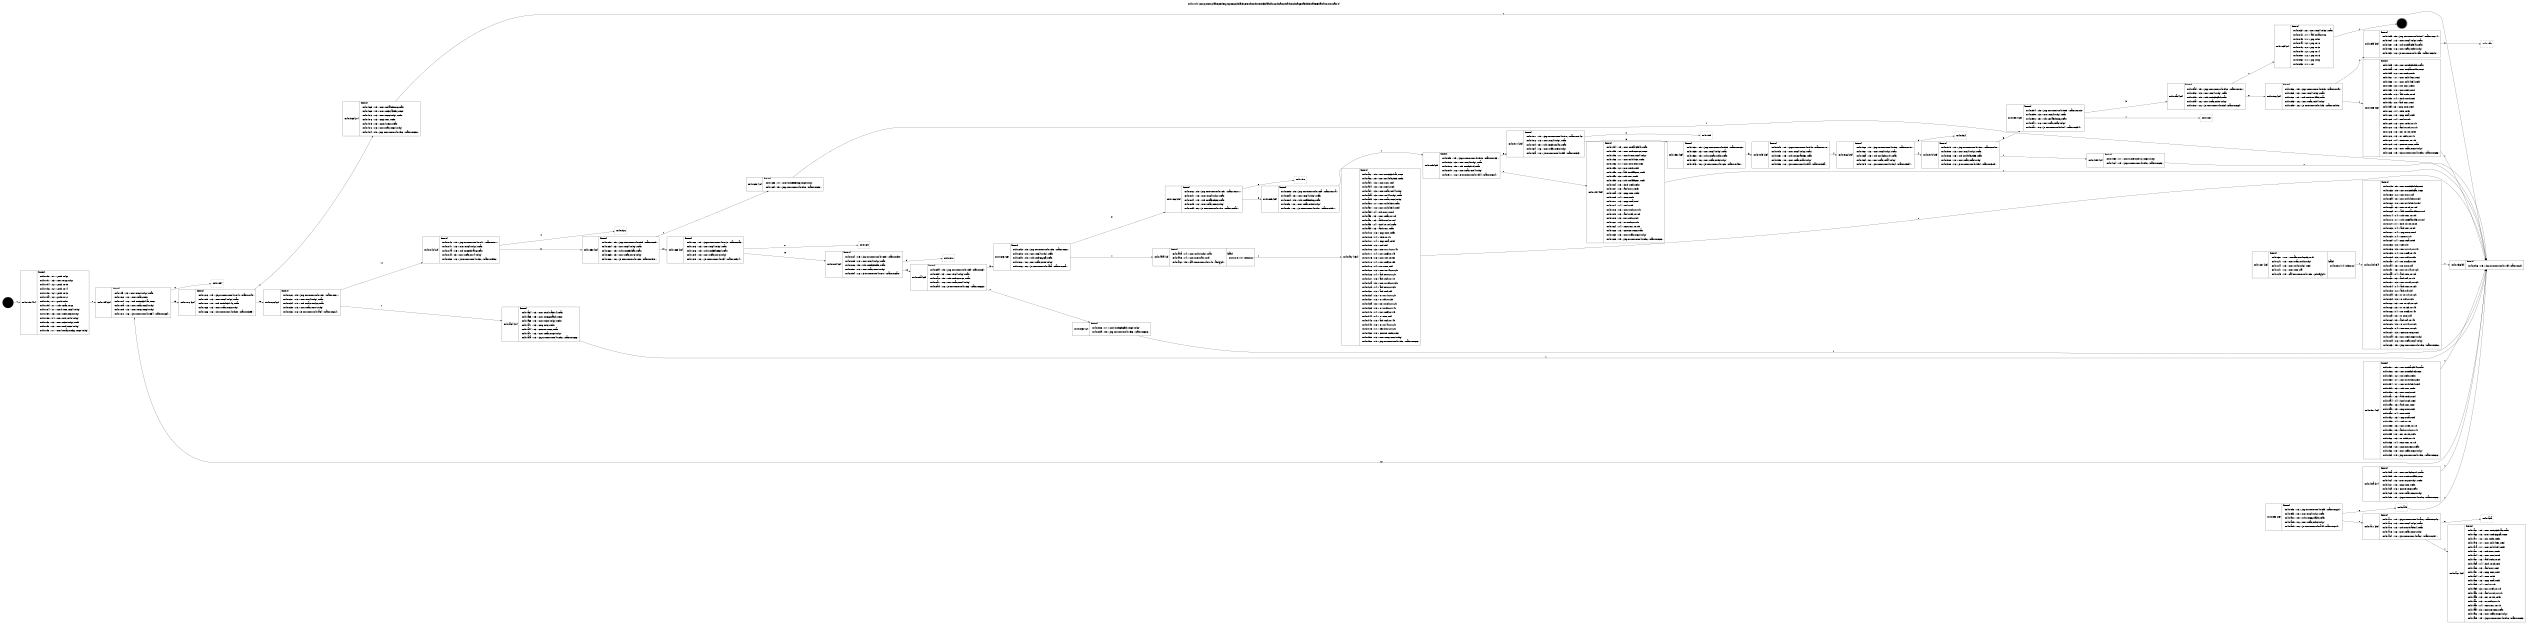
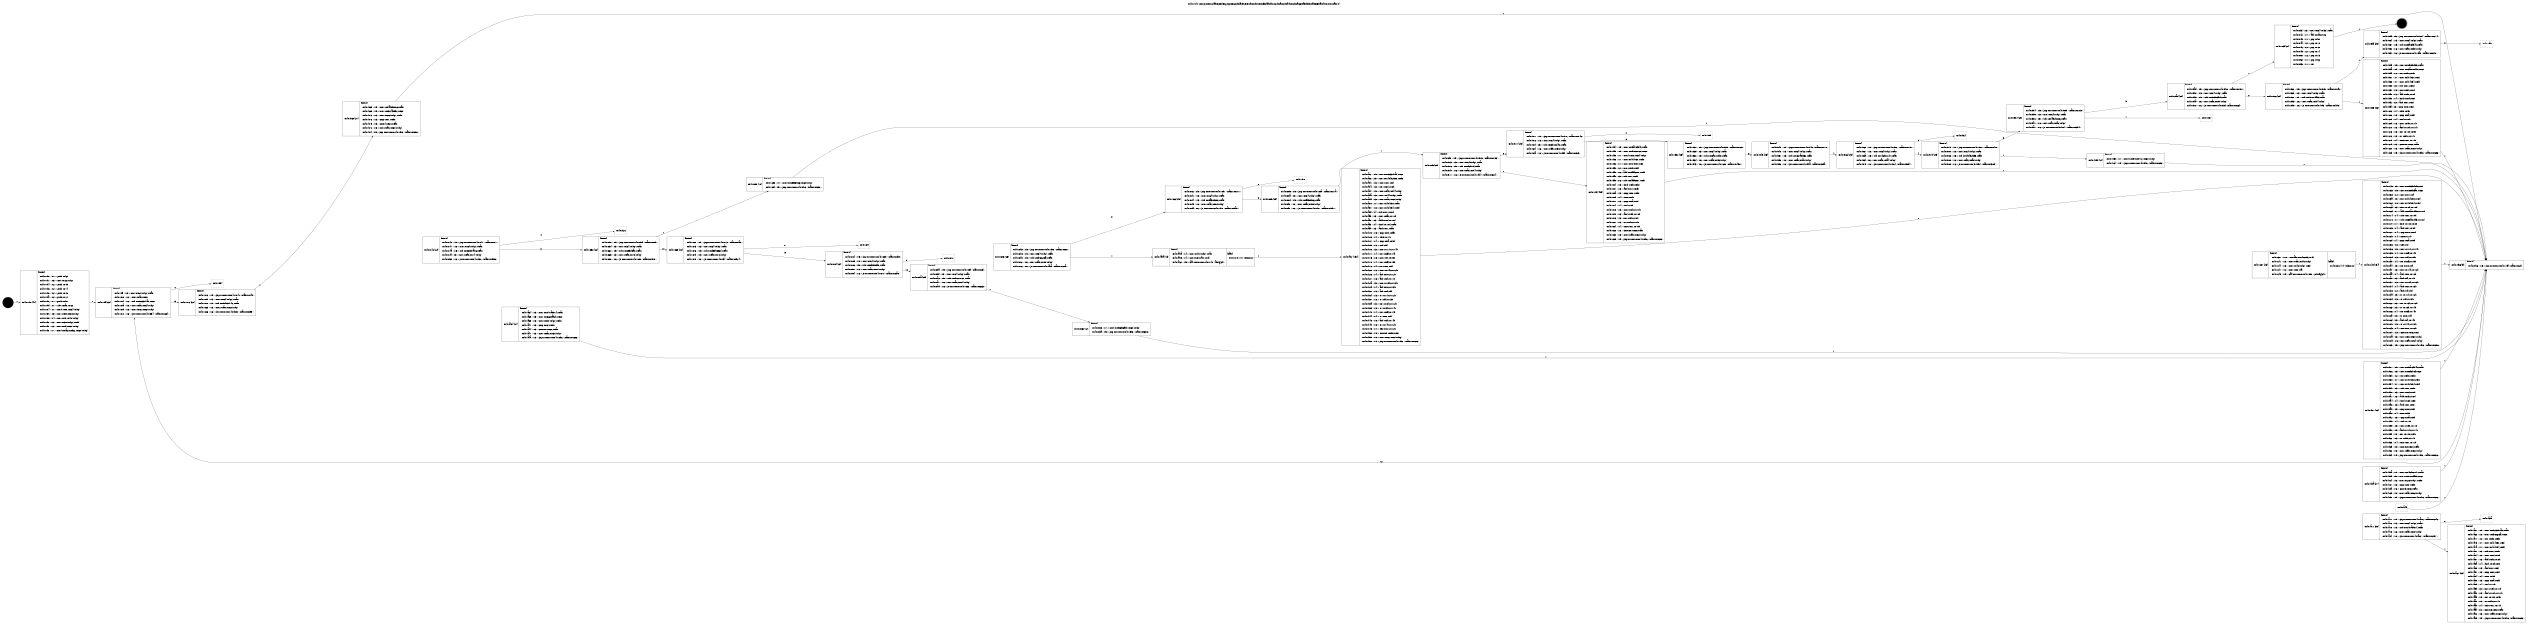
edge "0x40189a [25]" -> "0x4018b3 [25]": removed, label "9"
node "0x40182c [22]": removed
node "0x4019f8 [25]": removed
